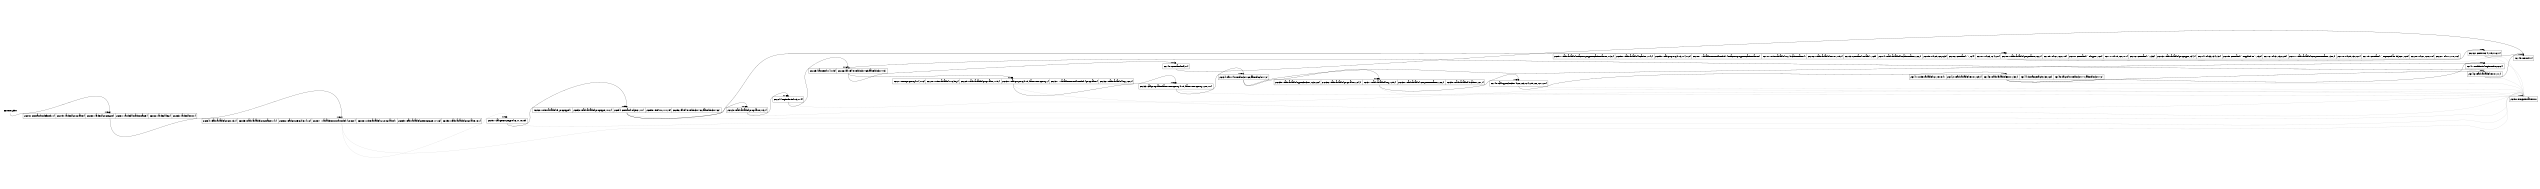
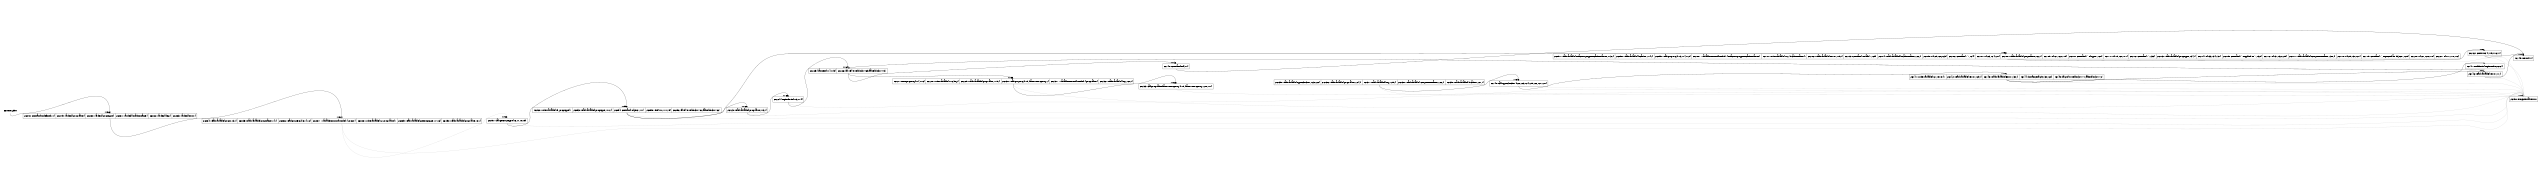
node "26134: if[v17](true-block:7768,false-block:7772)": removed
